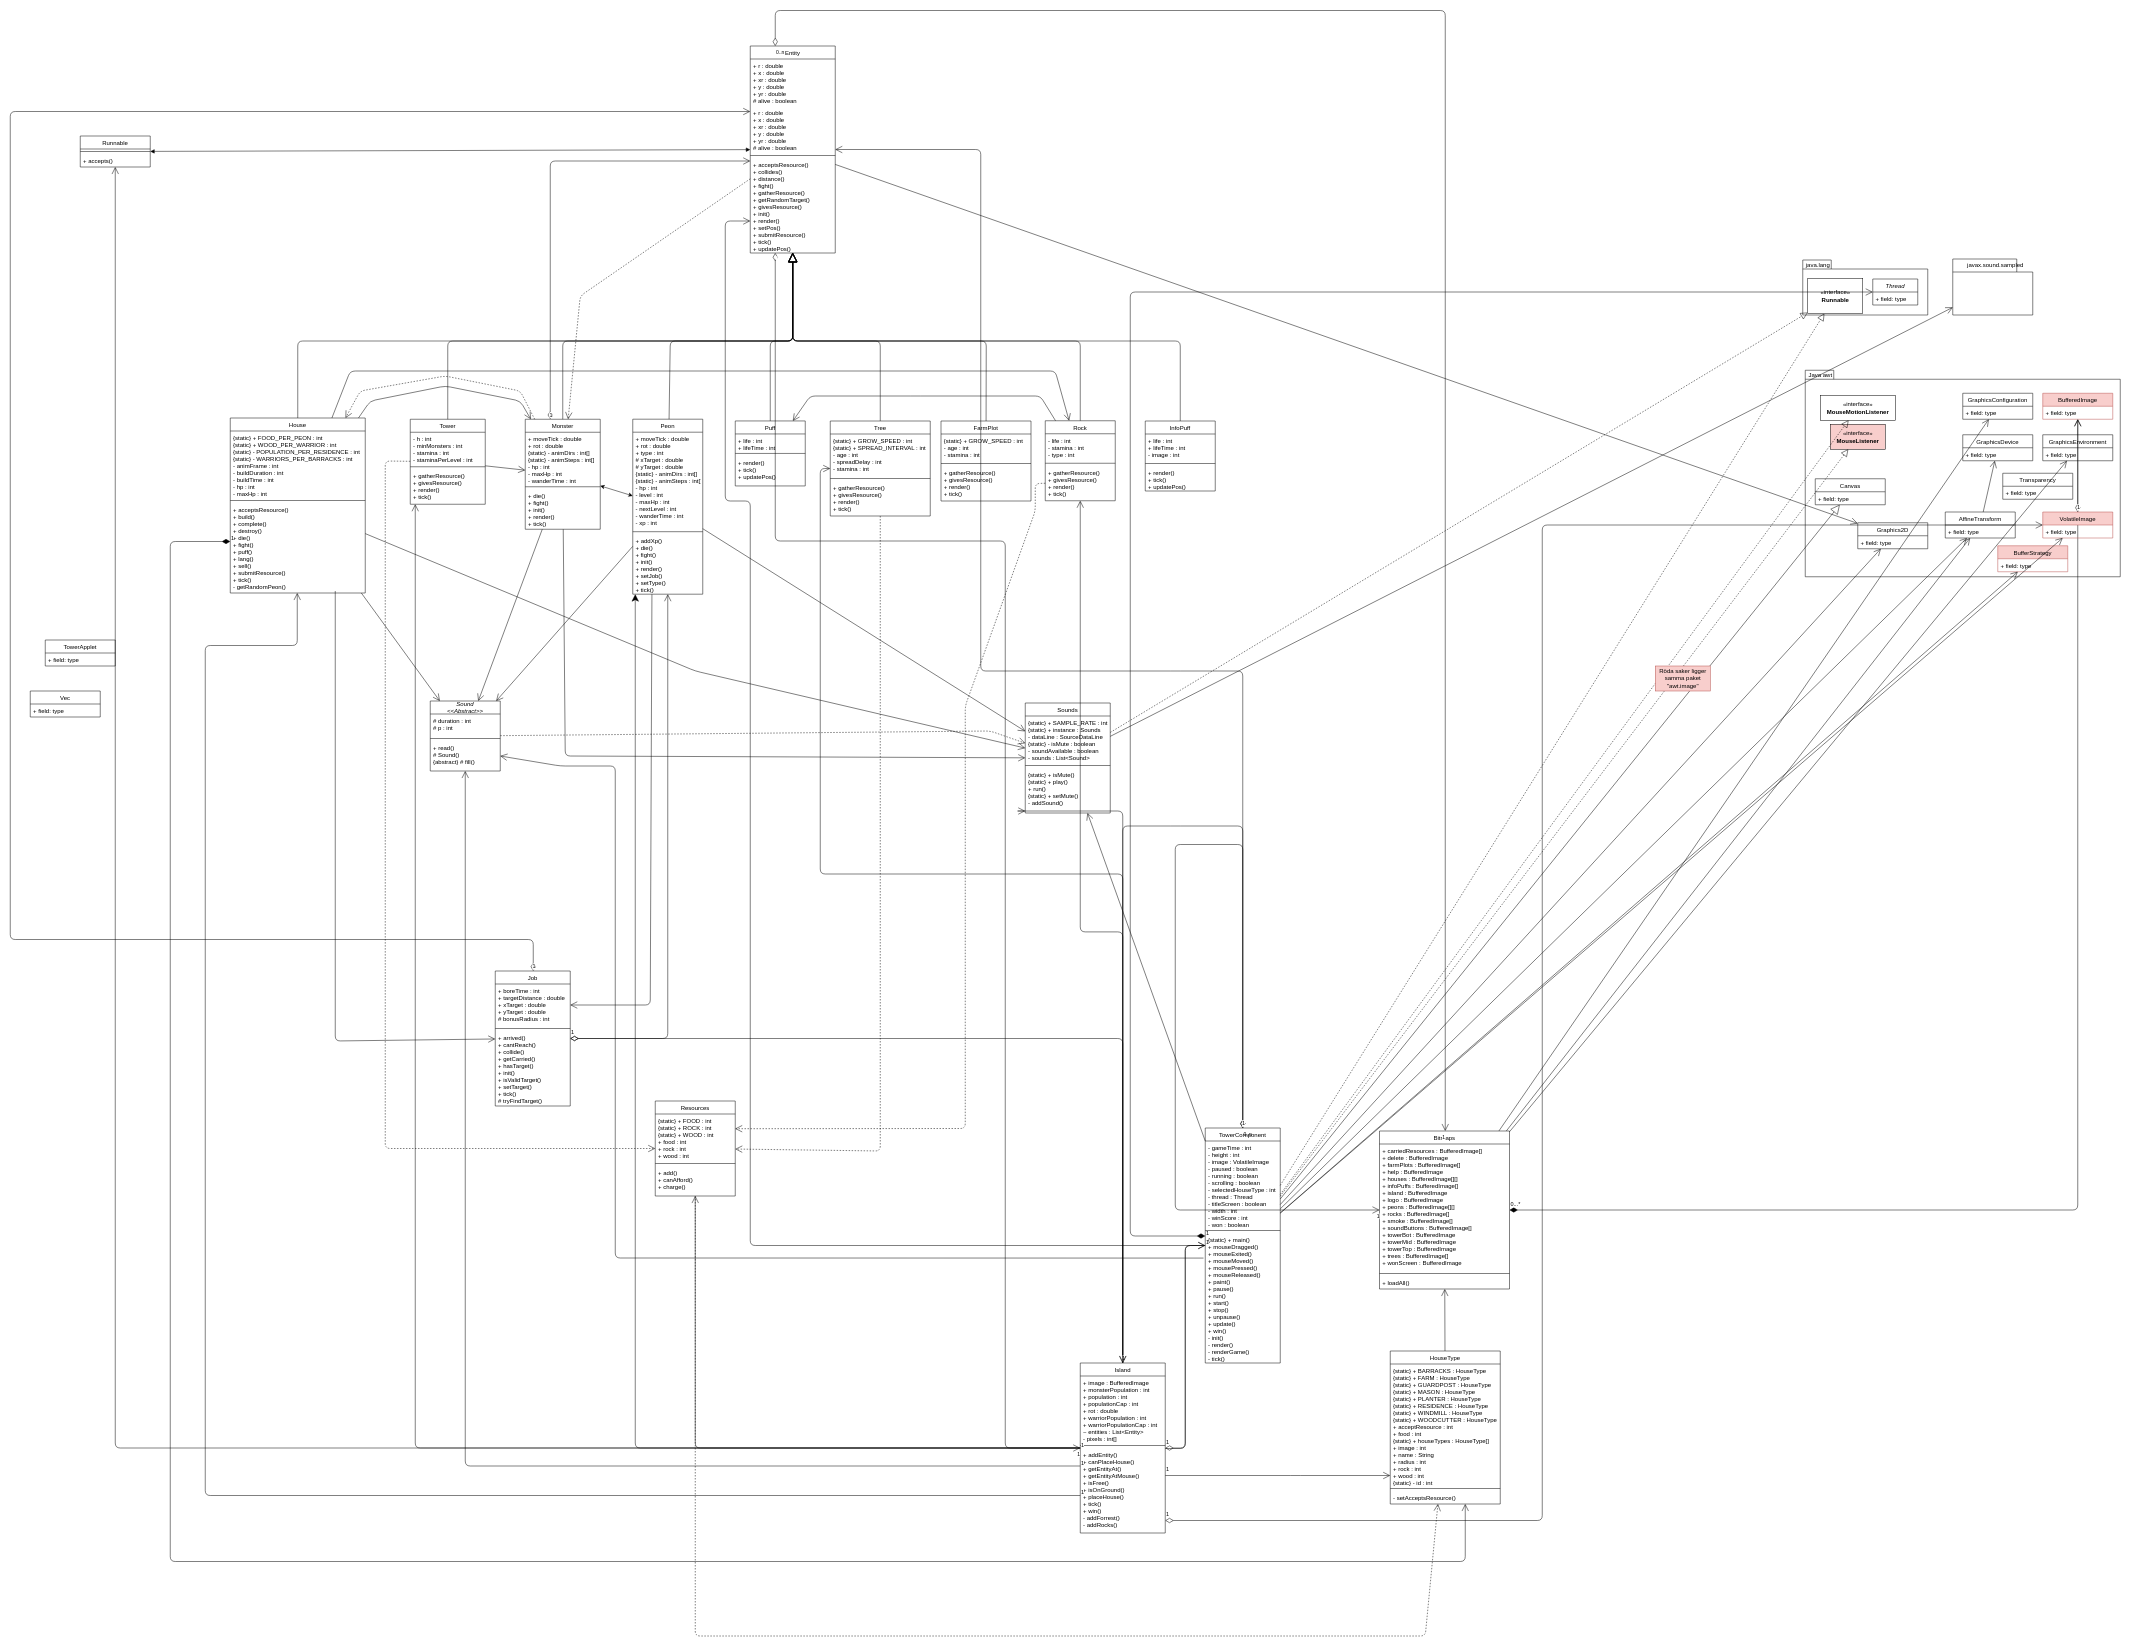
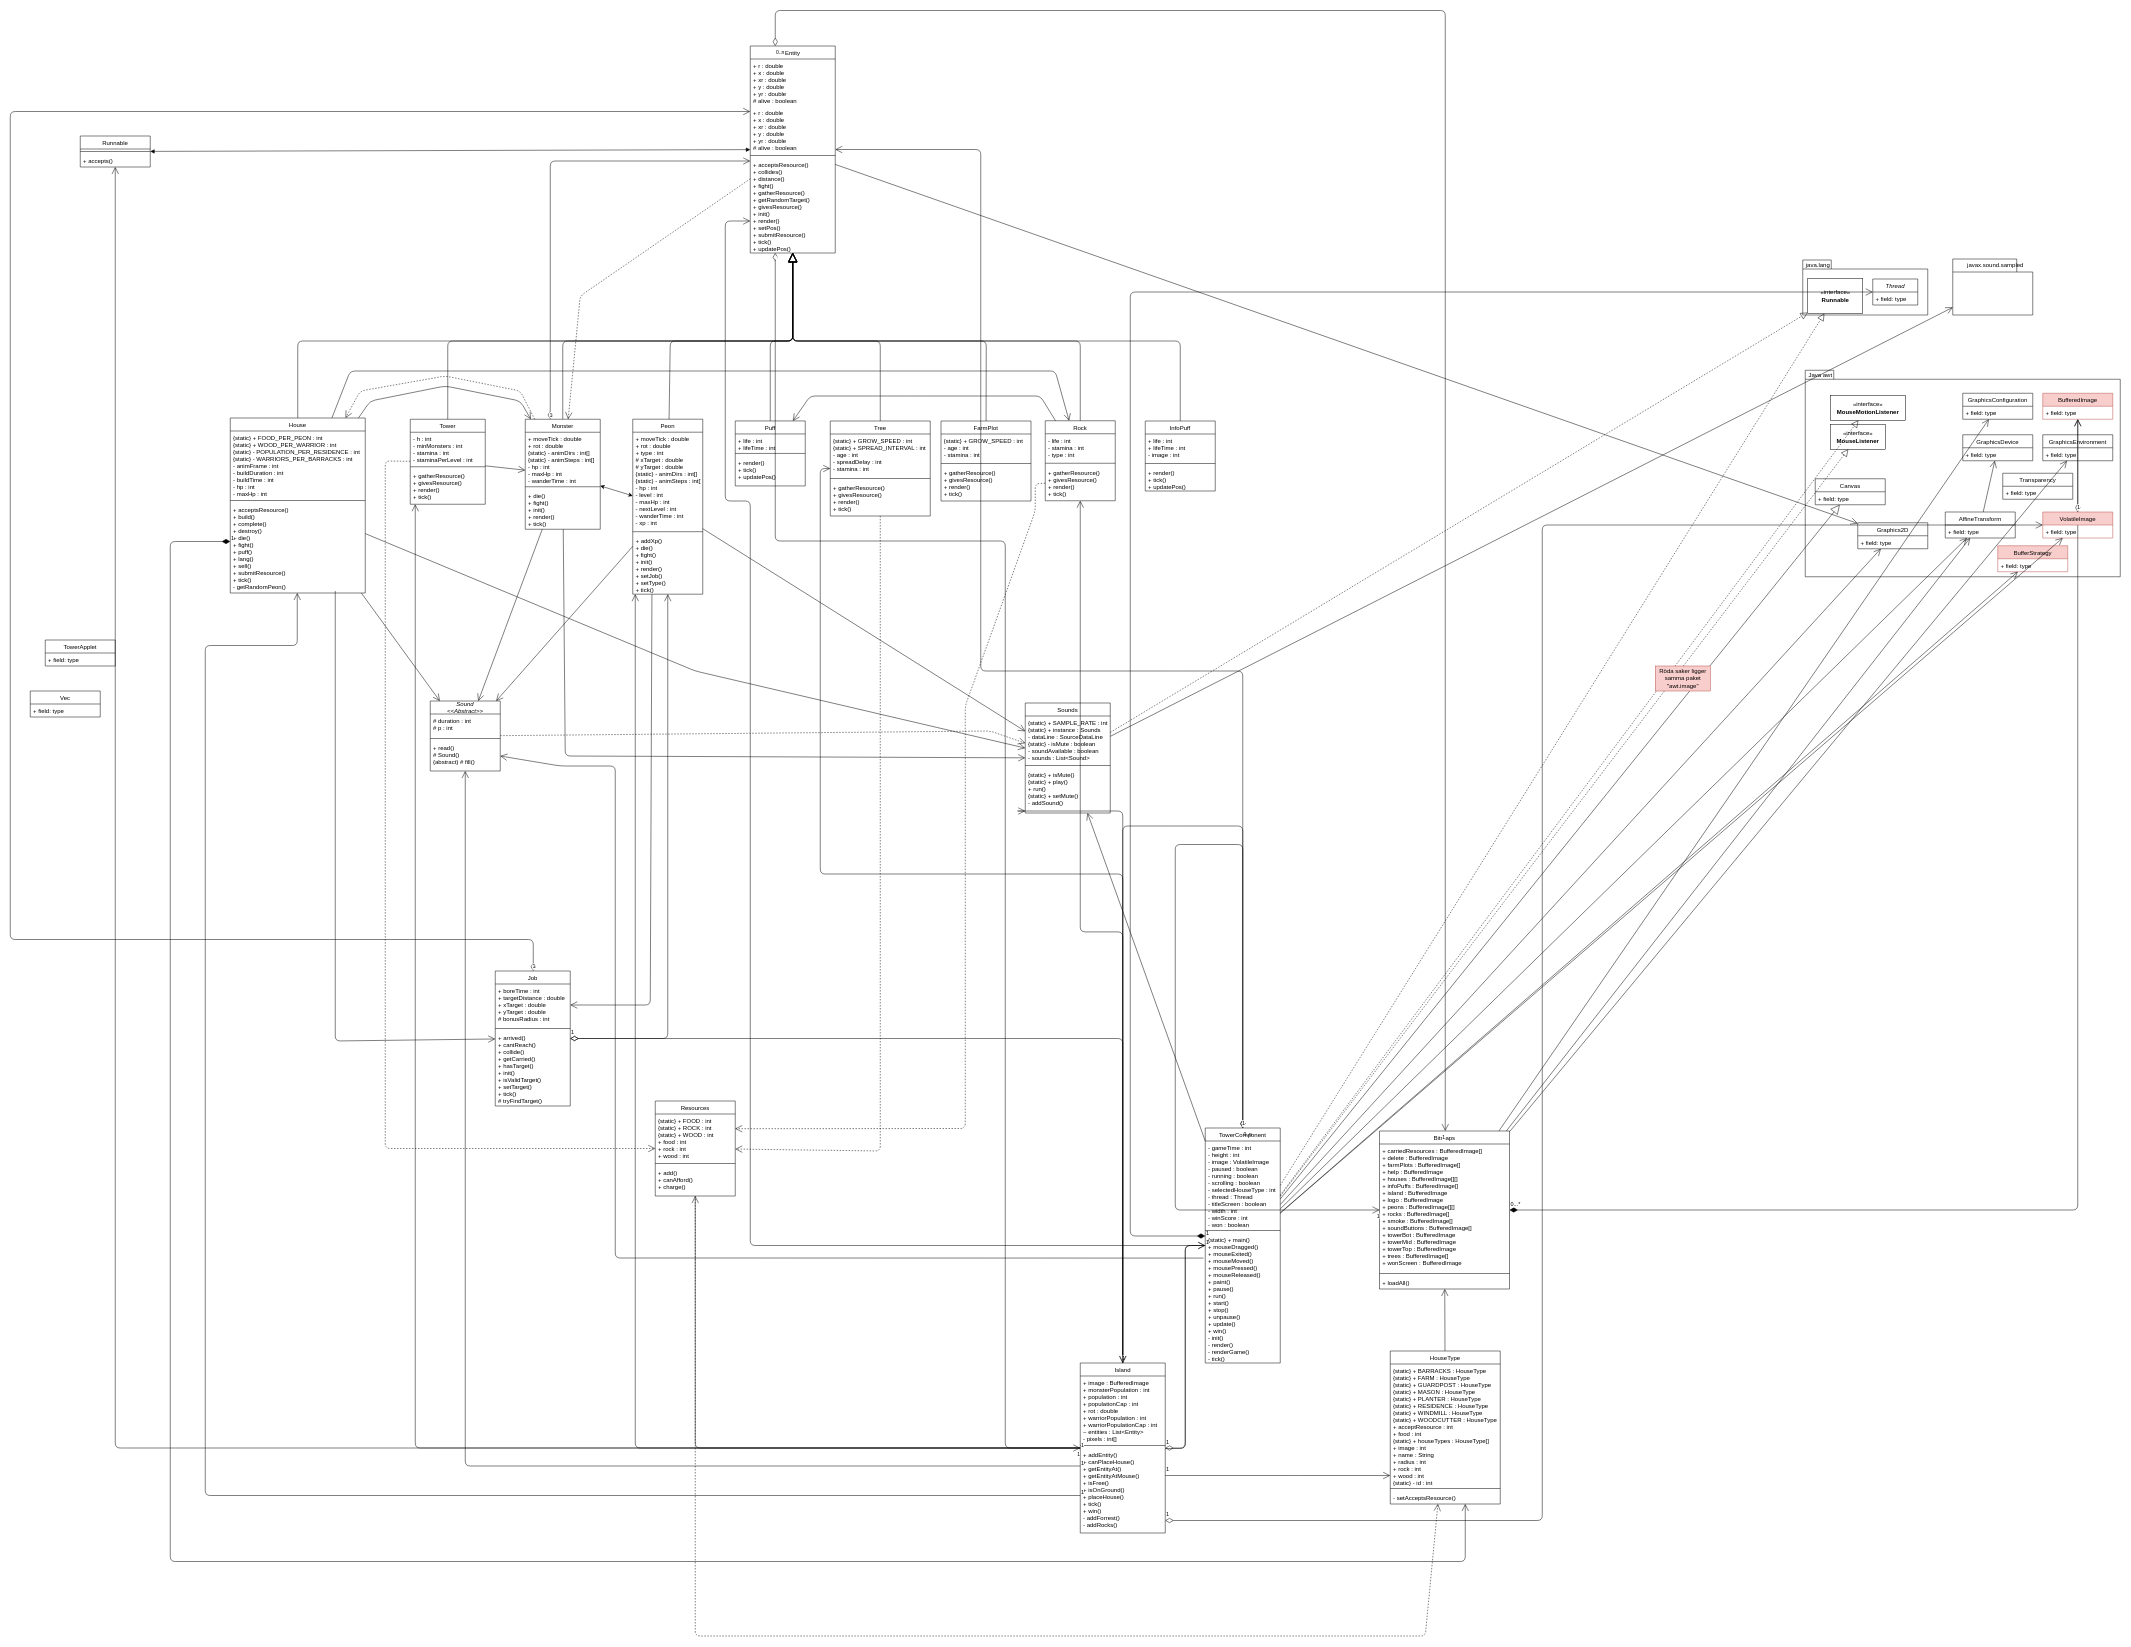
node "«interface» MouseMotionListener": moved (1858, 408) -> (1868, 408)
node "«interface» MouseListener": fillcolor #f8cecc -> #ffffff
edge "Island" -> "Peon": arrowhead classic -> open
